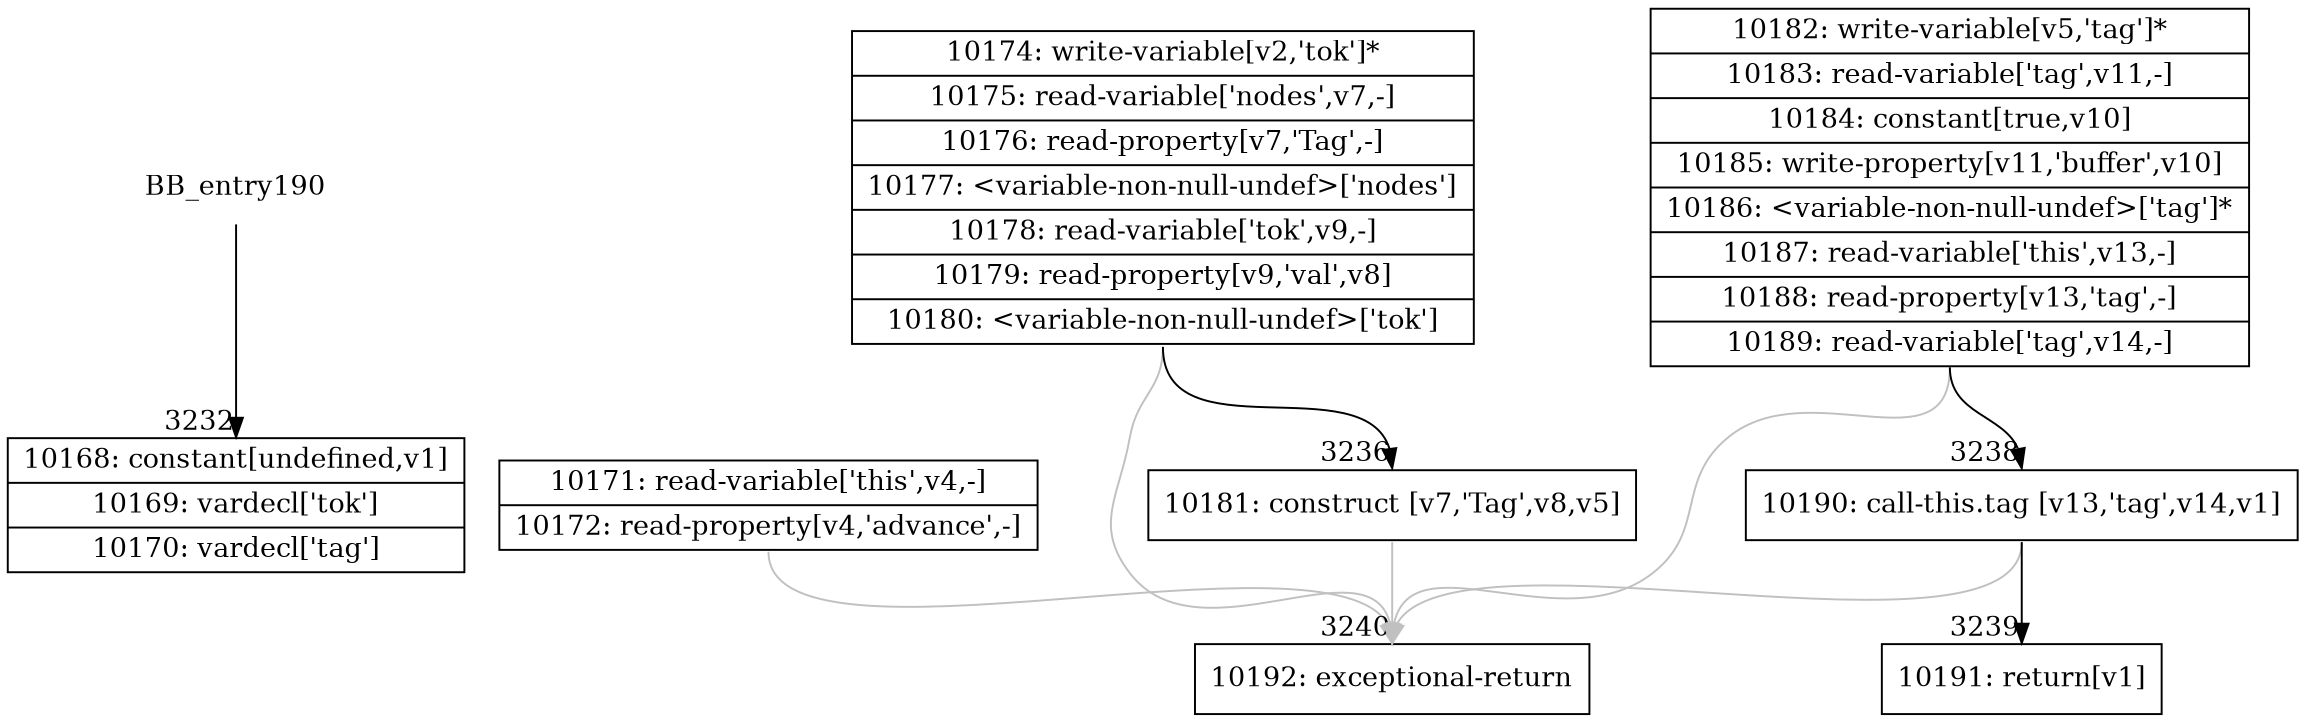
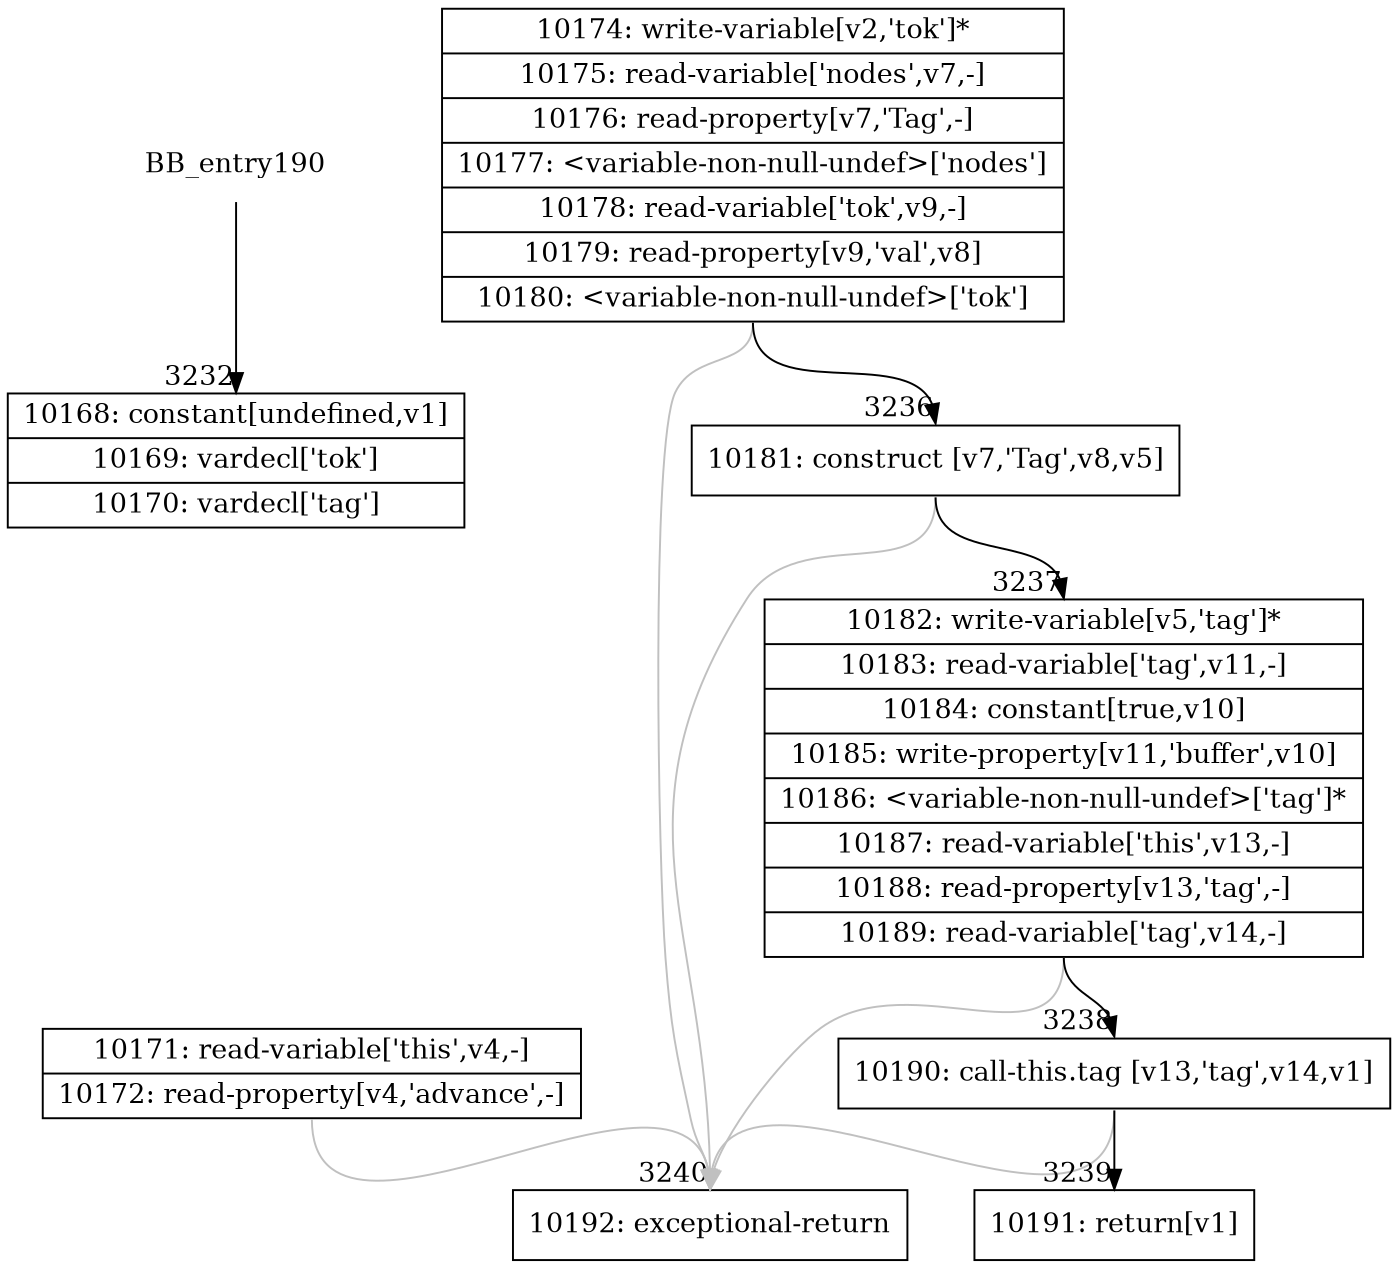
edge "10181: construct [v7,'Tag',v8,v5]" -> "10182: write-variable[v5,'tag']*": added
